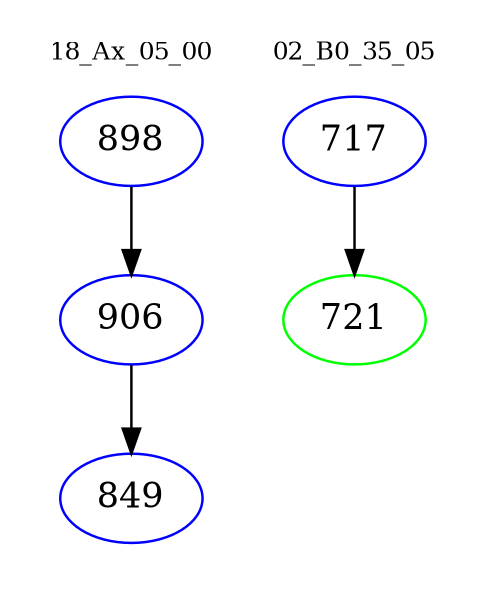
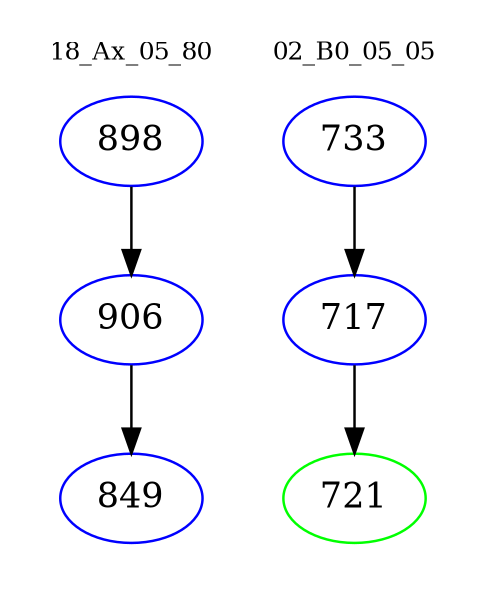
cluster "18_Ax_05_00": label "18_Ax_05_00" -> "18_Ax_05_80"
cluster "02_B0_35_05": label "02_B0_35_05" -> "02_B0_05_05"
node "733": added
